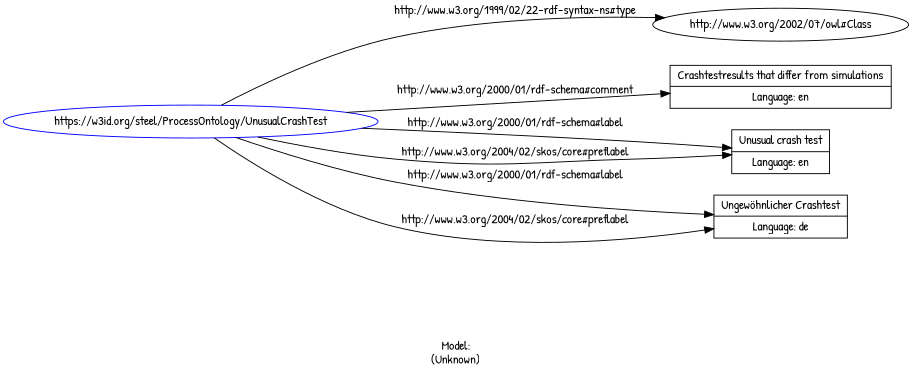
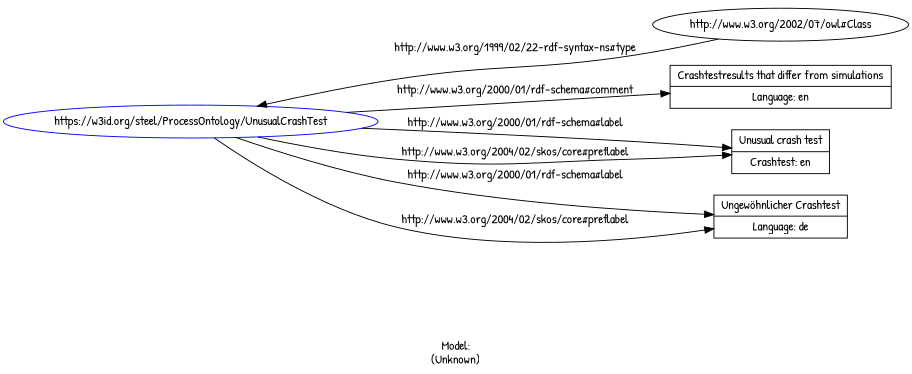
edge "https://w3id.org/steel/ProcessOntology/UnusualCrashTest" -> "http://www.w3.org/2002/07/owl#Class": reversed
node "Unusual crash test": text "Language: en" -> "Crashtest: en"
